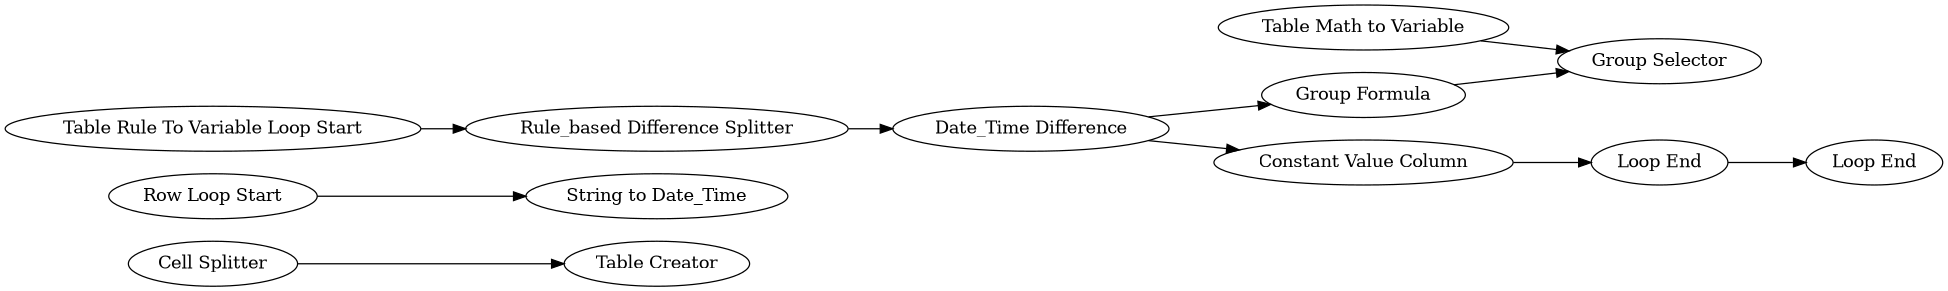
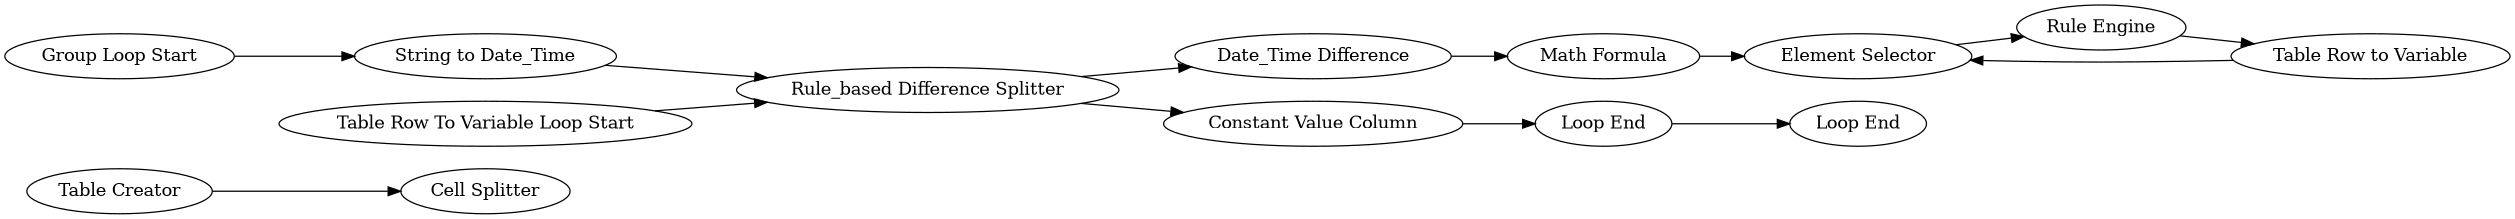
node "Table Math to Variable": label "Table Math to Variable" -> "Table Row to Variable"
node "Rule Engine": added
node "Group Selector": label "Group Selector" -> "Element Selector"
edge "String to Date_Time" -> "Rule_based Difference Splitter": added
node "Group Formula": label "Group Formula" -> "Math Formula"
node "Table Rule To Variable Loop Start": label "Table Rule To Variable Loop Start" -> "Table Row To Variable Loop Start"
edge "Date_Time Difference" -> "Constant Value Column": now "Rule_based Difference Splitter" -> "Constant Value Column"
node "Row Loop Start": label "Row Loop Start" -> "Group Loop Start"
edge "Cell Splitter" -> "Table Creator": reversed
